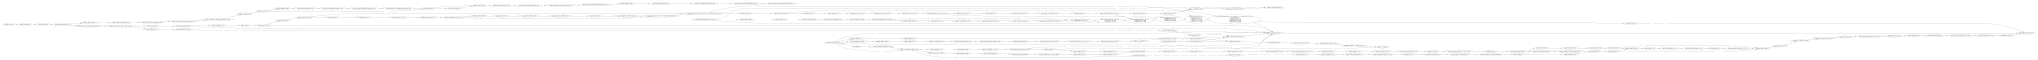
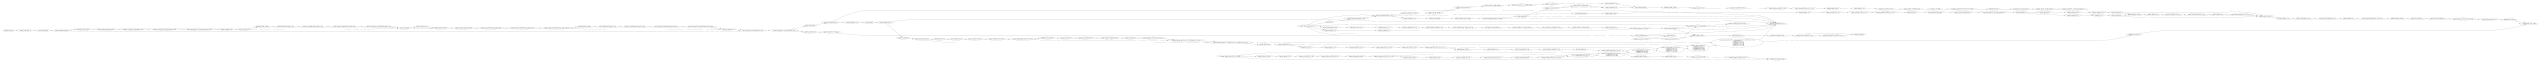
node "(<operator>.preDecrement,--bignames_left)": added
node "(<operator>.assignment,cache_insert_warned = 1)": added
node "(<operator>.assignment,a4 = v9)": added
